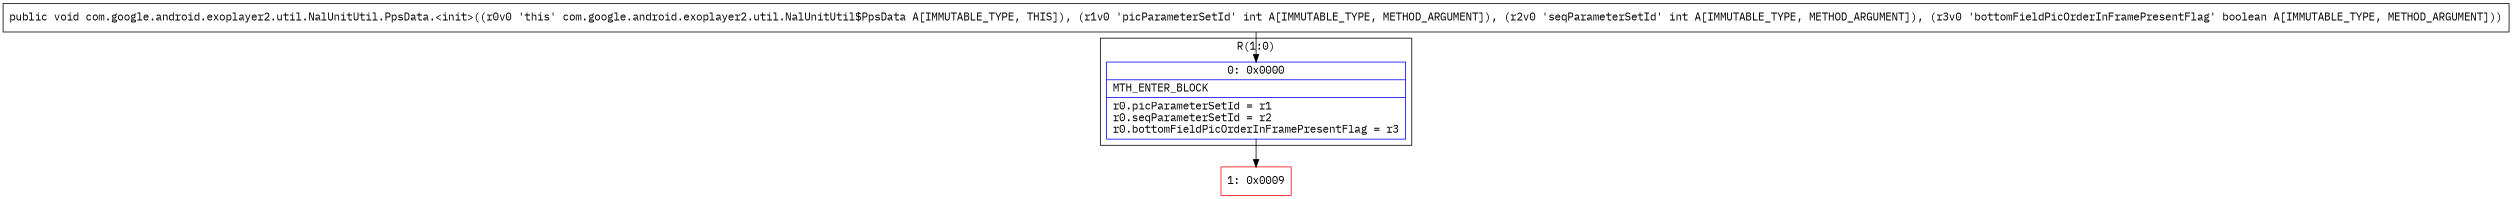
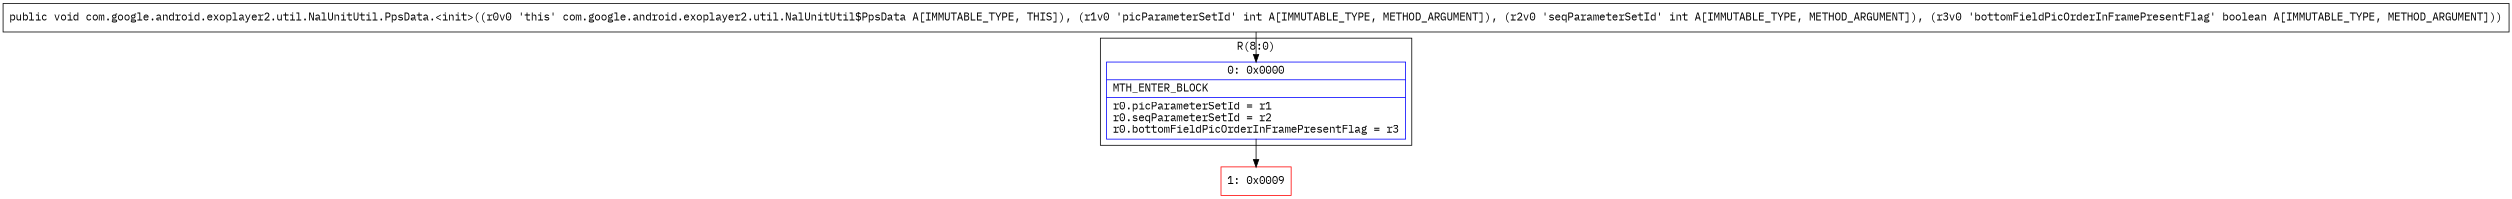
cluster "R(1:0)": label "R(1:0)" -> "R(8:0)"
